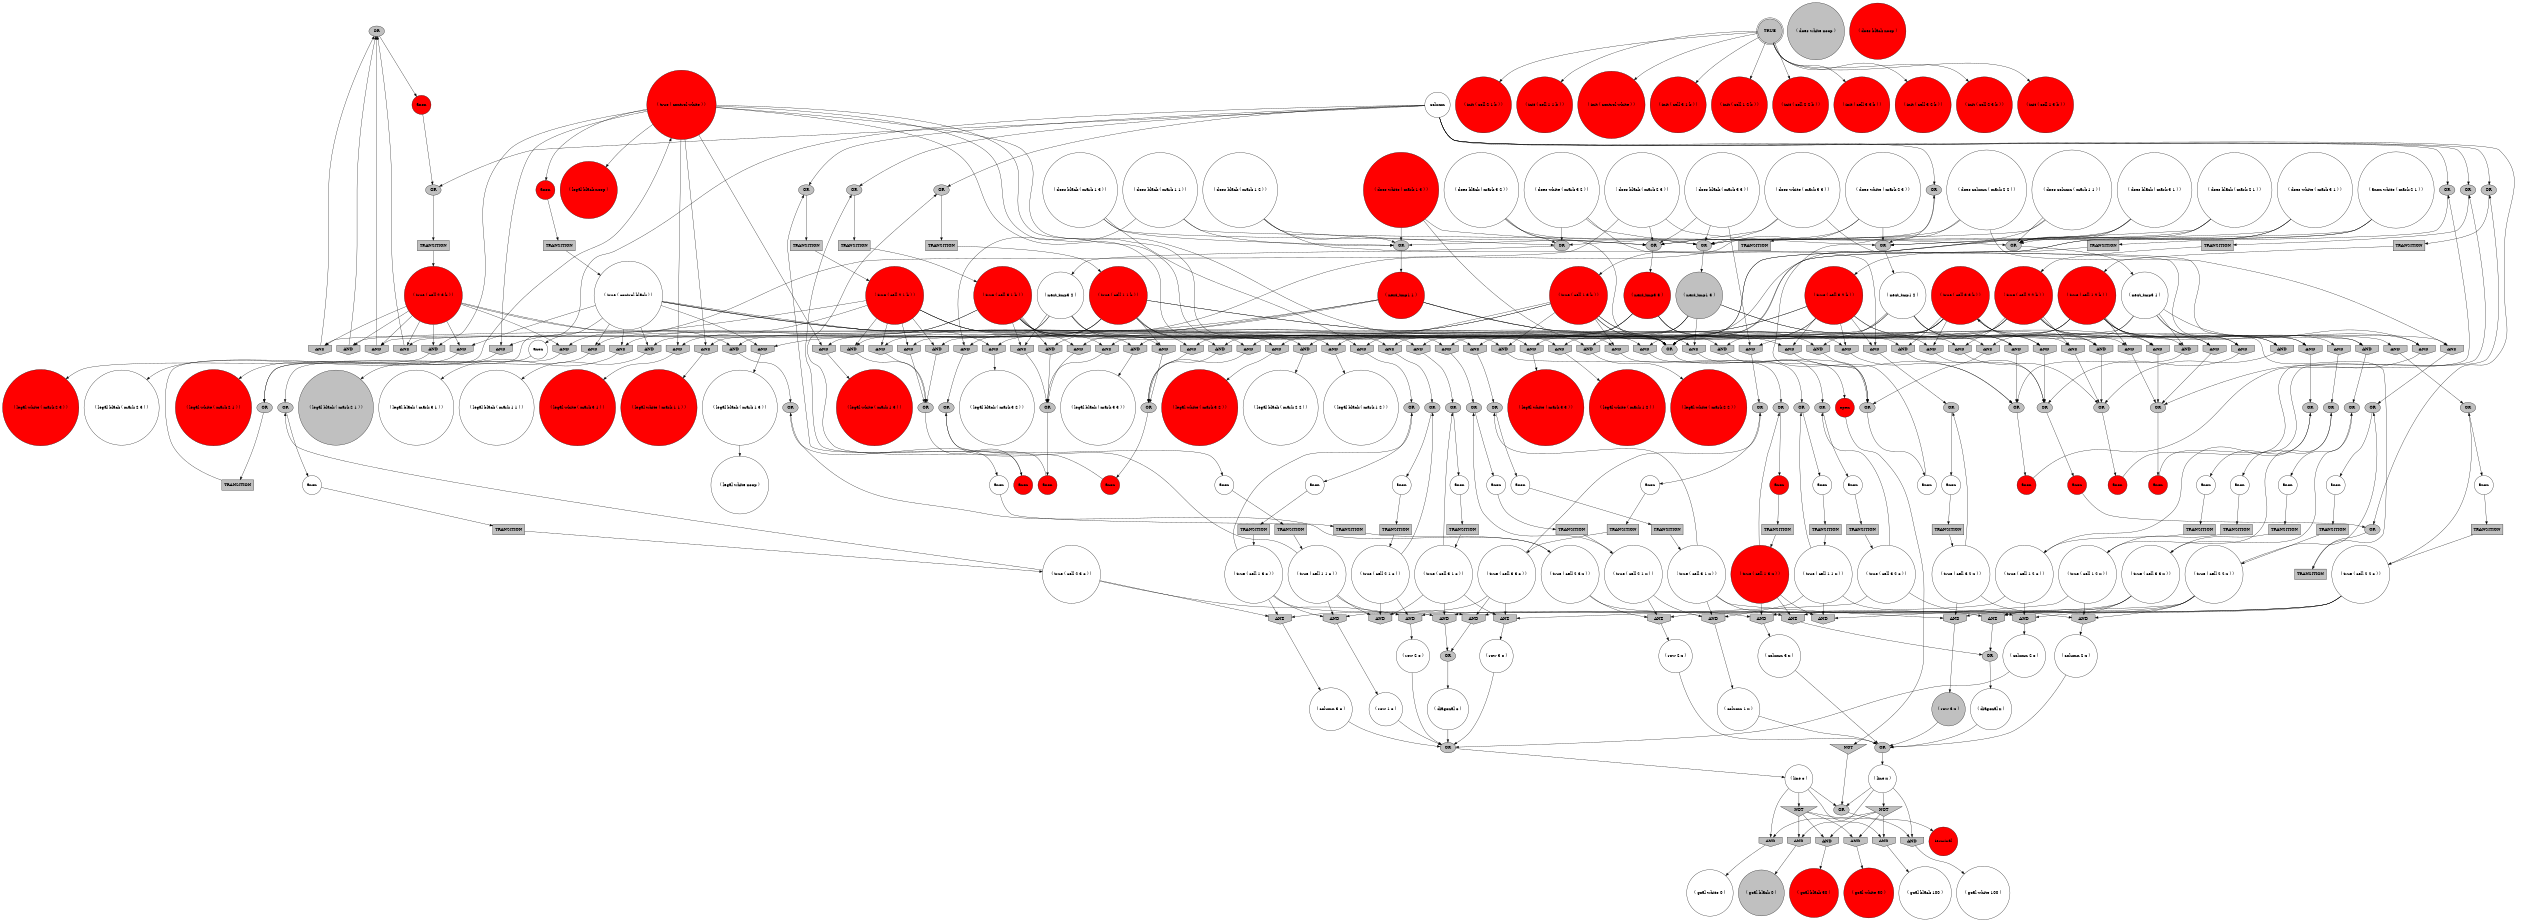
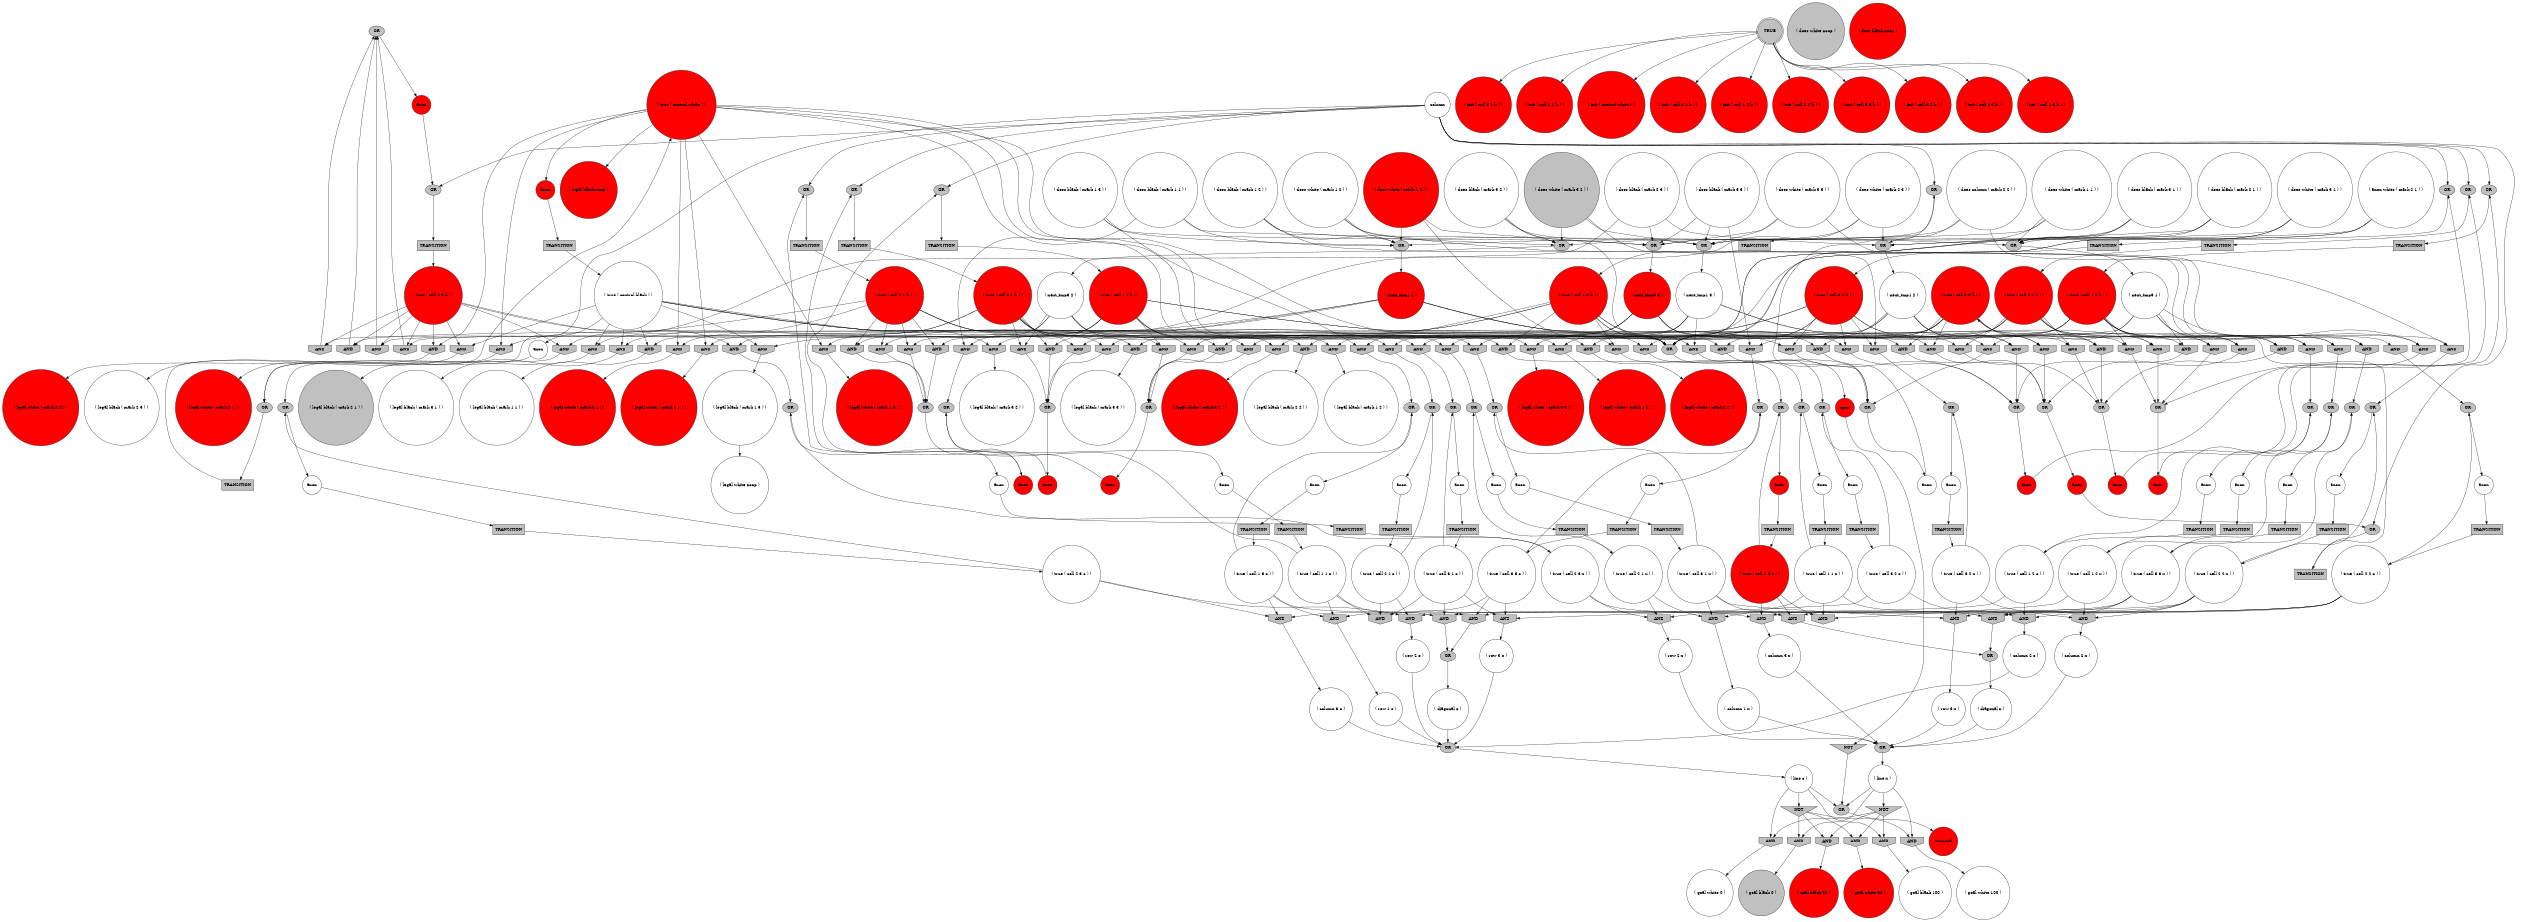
node "( does white ( mark 1 2 ) )": added
node "( does white ( mark 3 2 ) )": fillcolor white -> grey
node "( does column ( mark 1 1 ) )": label "( does column ( mark 1 1 ) )" -> "( does white ( mark 1 1 ) )"
node "( next_tmp1 3 )": fillcolor grey -> white
node "( row 3 x )": fillcolor grey -> white
